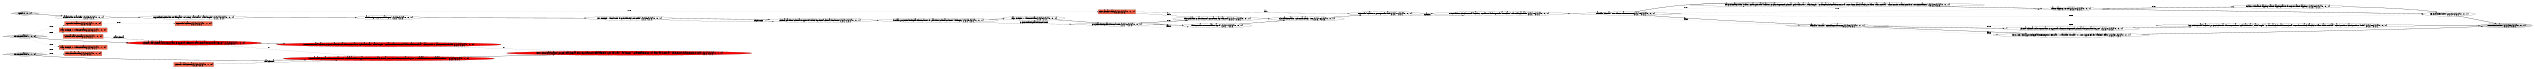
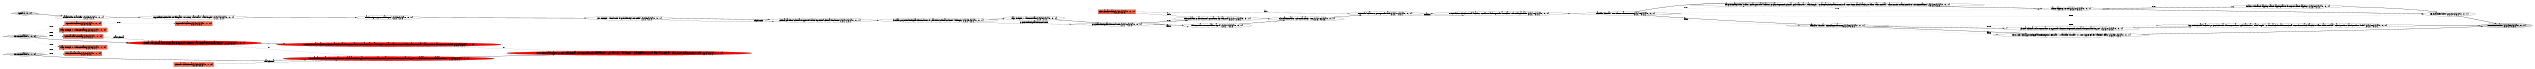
edge "open['0', '0', '1']" -> "FileScanTask task@@@2@@@['0', '0', '1']": removed, label "true"
edge "newOrcIterable['1', '0', '0']" -> "Schema readSchema@@@2@@@['1', '0', '0']": added, label "true"
